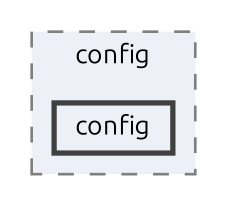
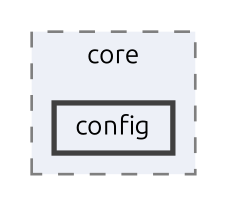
cluster "config": label "config" -> "core"
